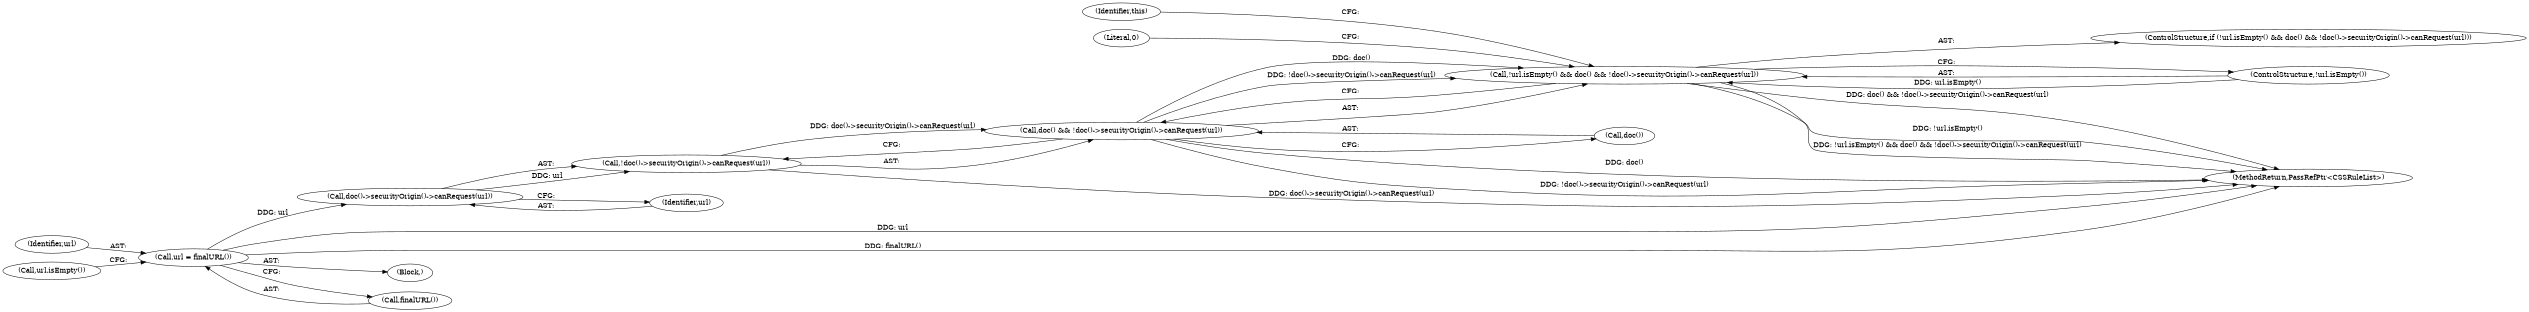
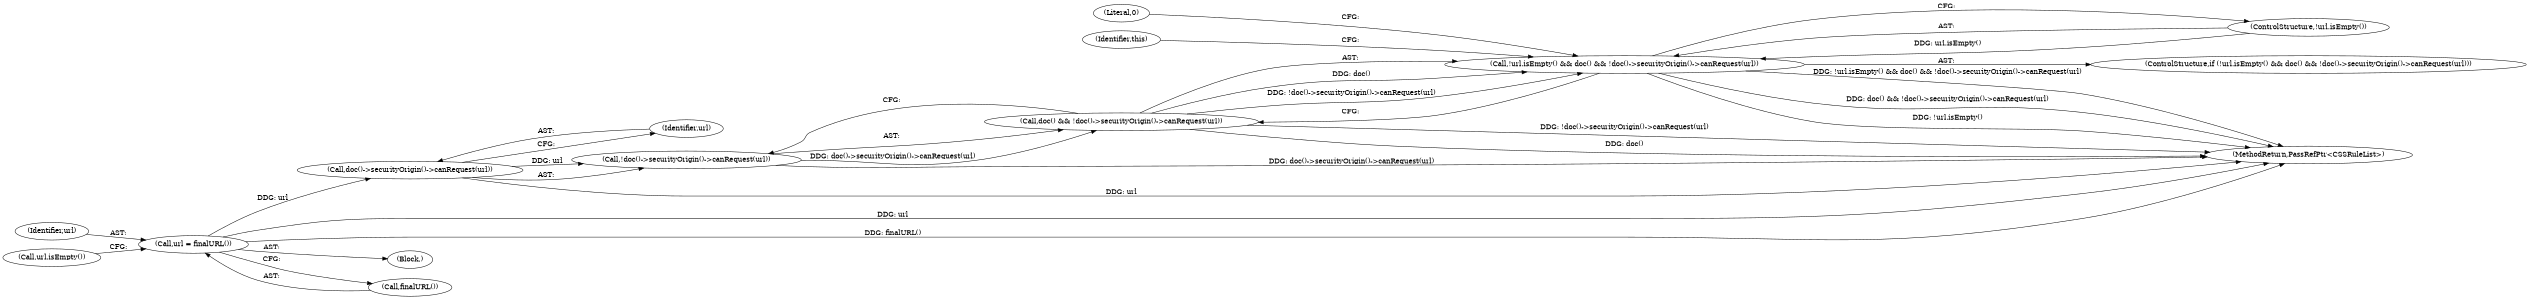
node "(Call,doc())": removed
edge "(Call,doc()->securityOrigin()->canRequest(url))" -> "(MethodReturn,PassRefPtr<CSSRuleList>)": added, label "DDG: url"
